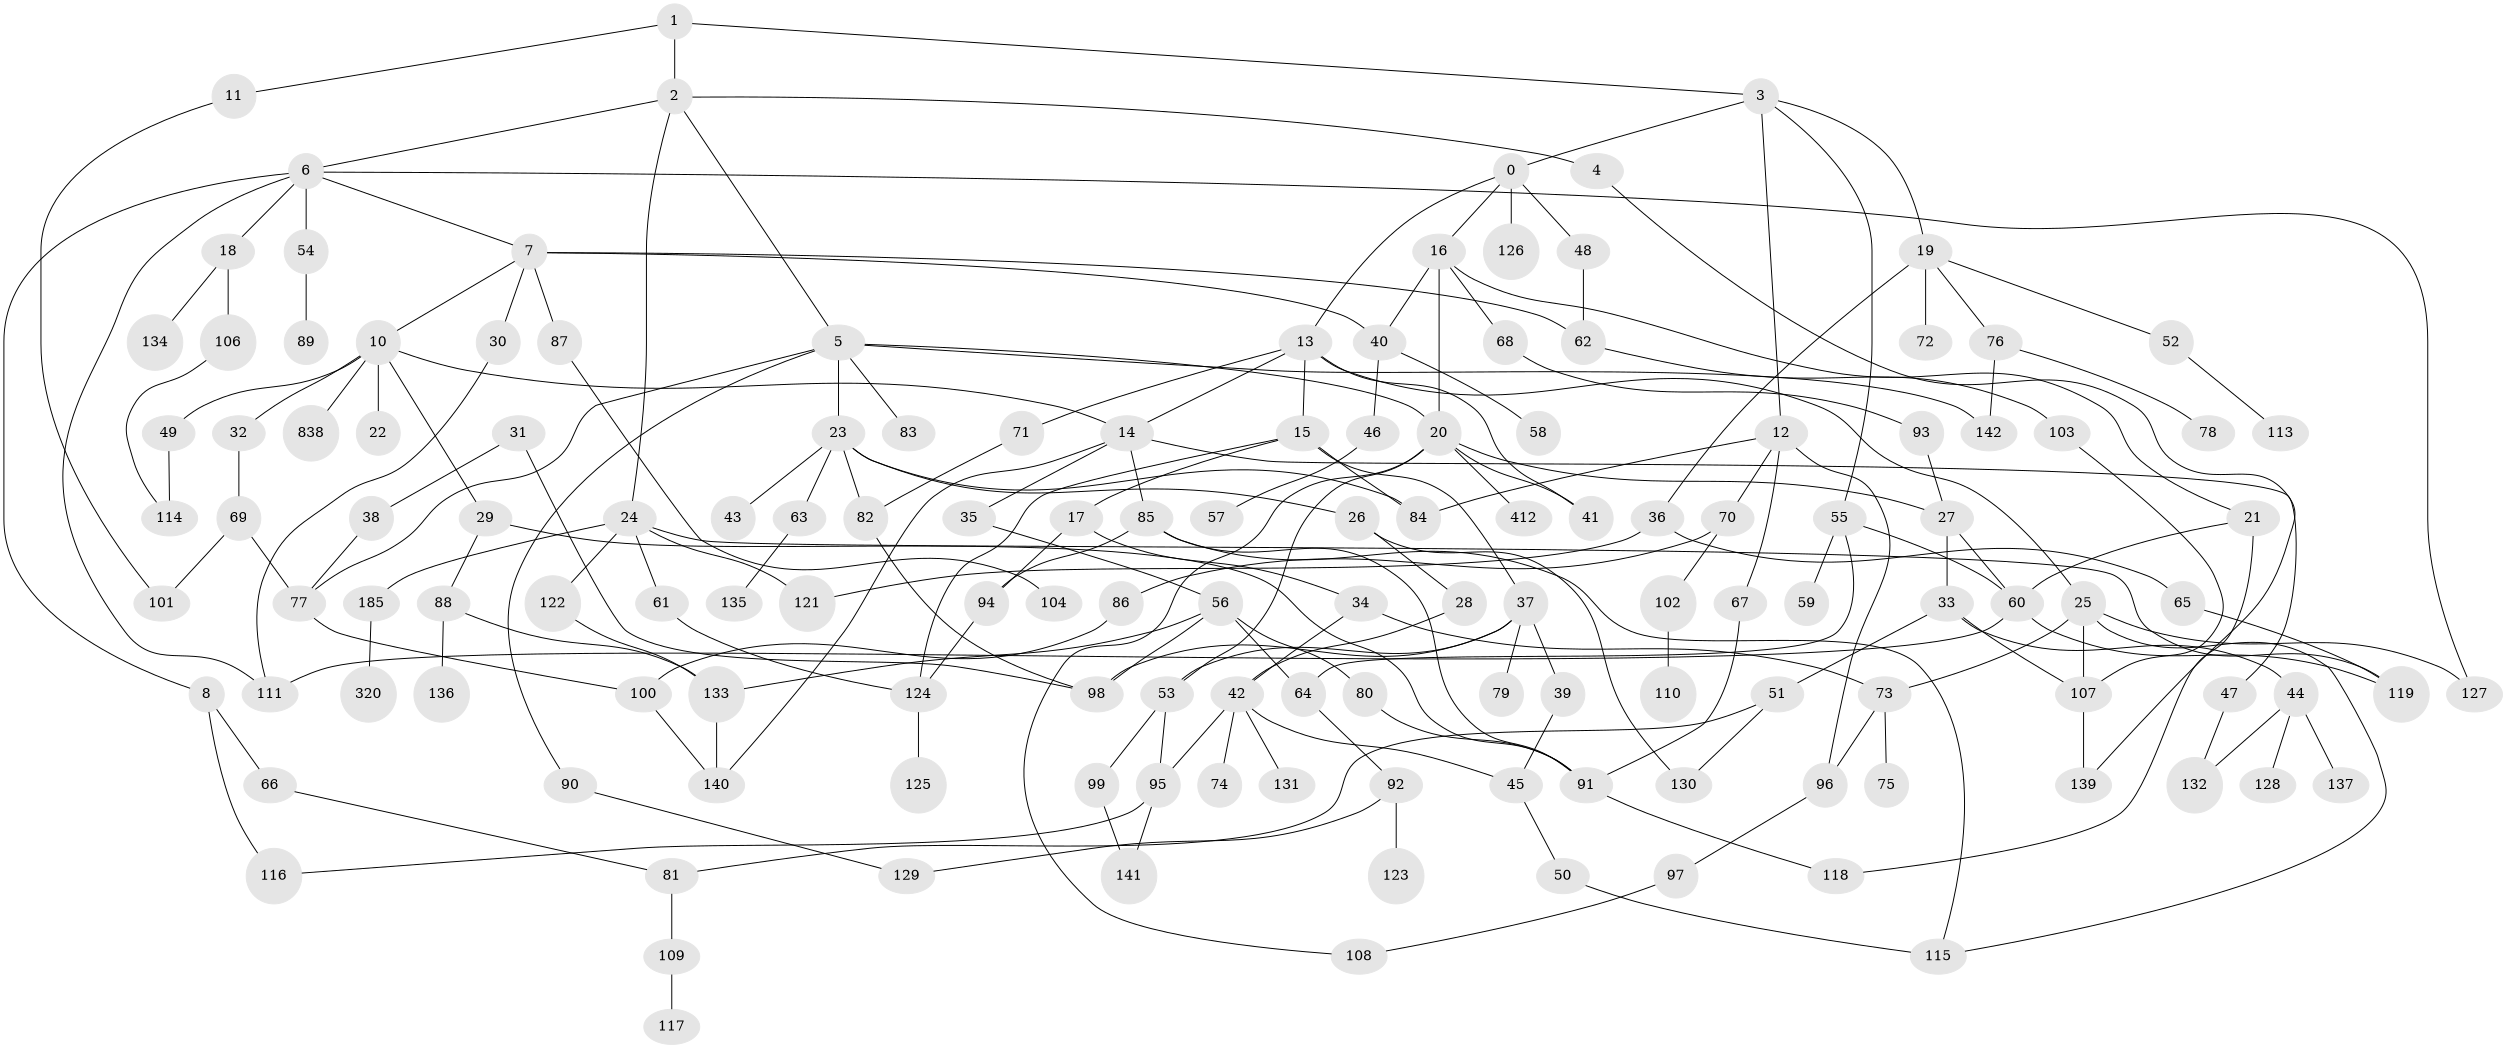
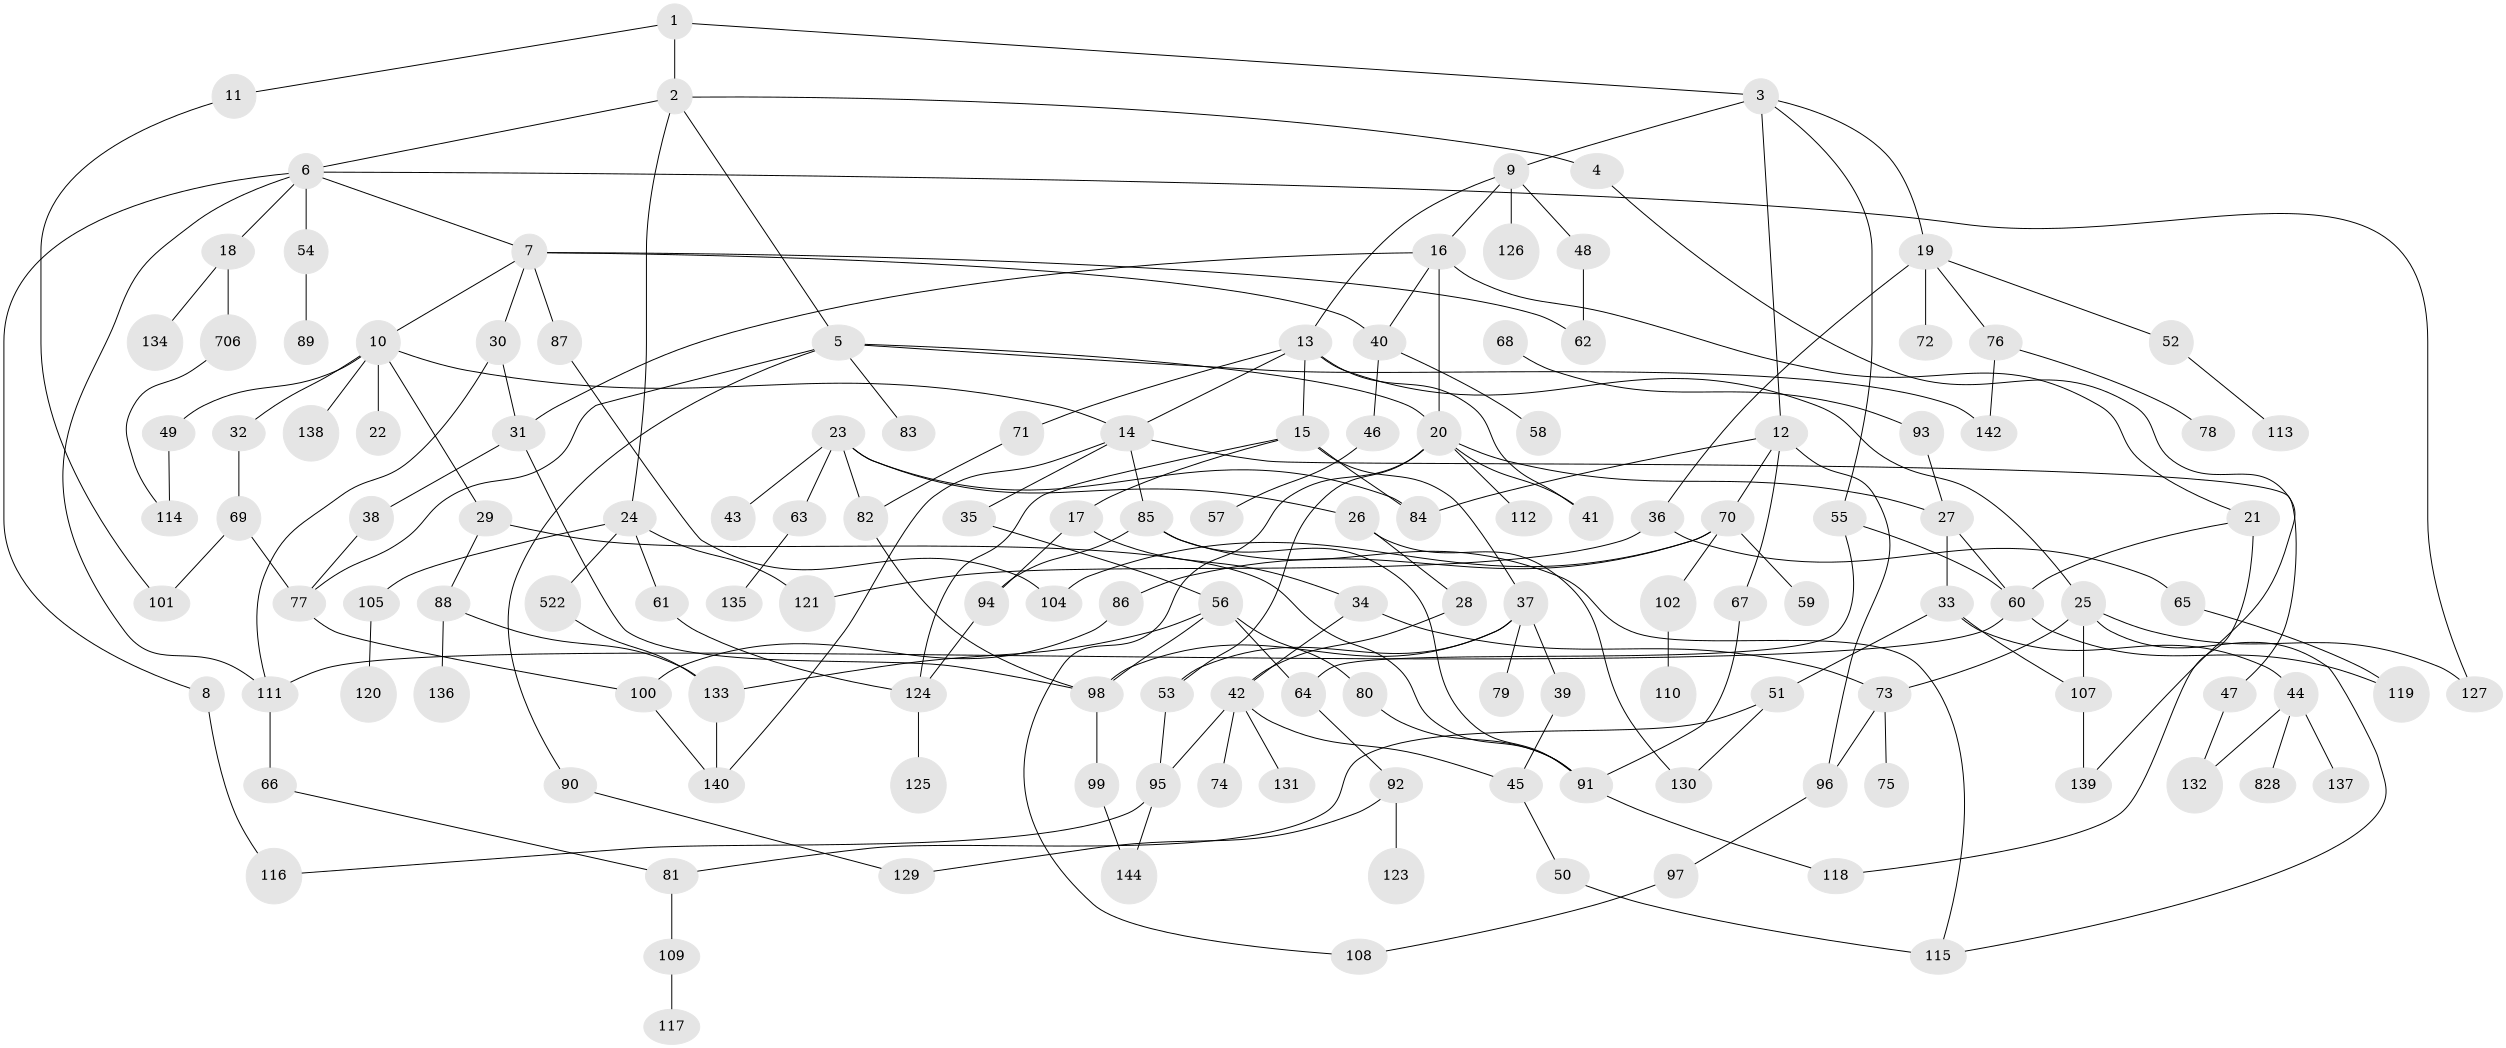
node "0": label "0" -> "9"
edge "16" -- "68": now "16" -- "31"
node "106": label "106" -> "706"
edge "30" -- "31": added
edge "5" -- "23": removed
node "838": label "838" -> "138"
node "103": removed
node "412": label "412" -> "112"
edge "70" -- "104": added
edge "24" -- "119": removed
edge "55" -- "59": now "70" -- "59"
node "185": label "185" -> "105"
node "122": label "122" -> "522"
node "320": label "320" -> "120"
edge "8" -- "66": now "111" -- "66"
edge "53" -- "99": now "98" -- "99"
node "128": label "128" -> "828"
node "141": label "141" -> "144"
